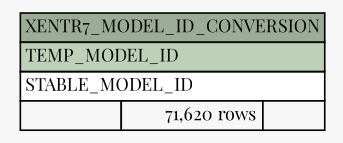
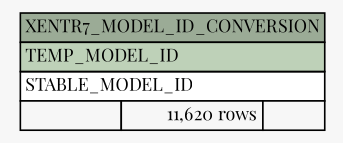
node "XENTR7_MODEL_ID_CONVERSION": text "71,620 rows" -> "11,620 rows"
